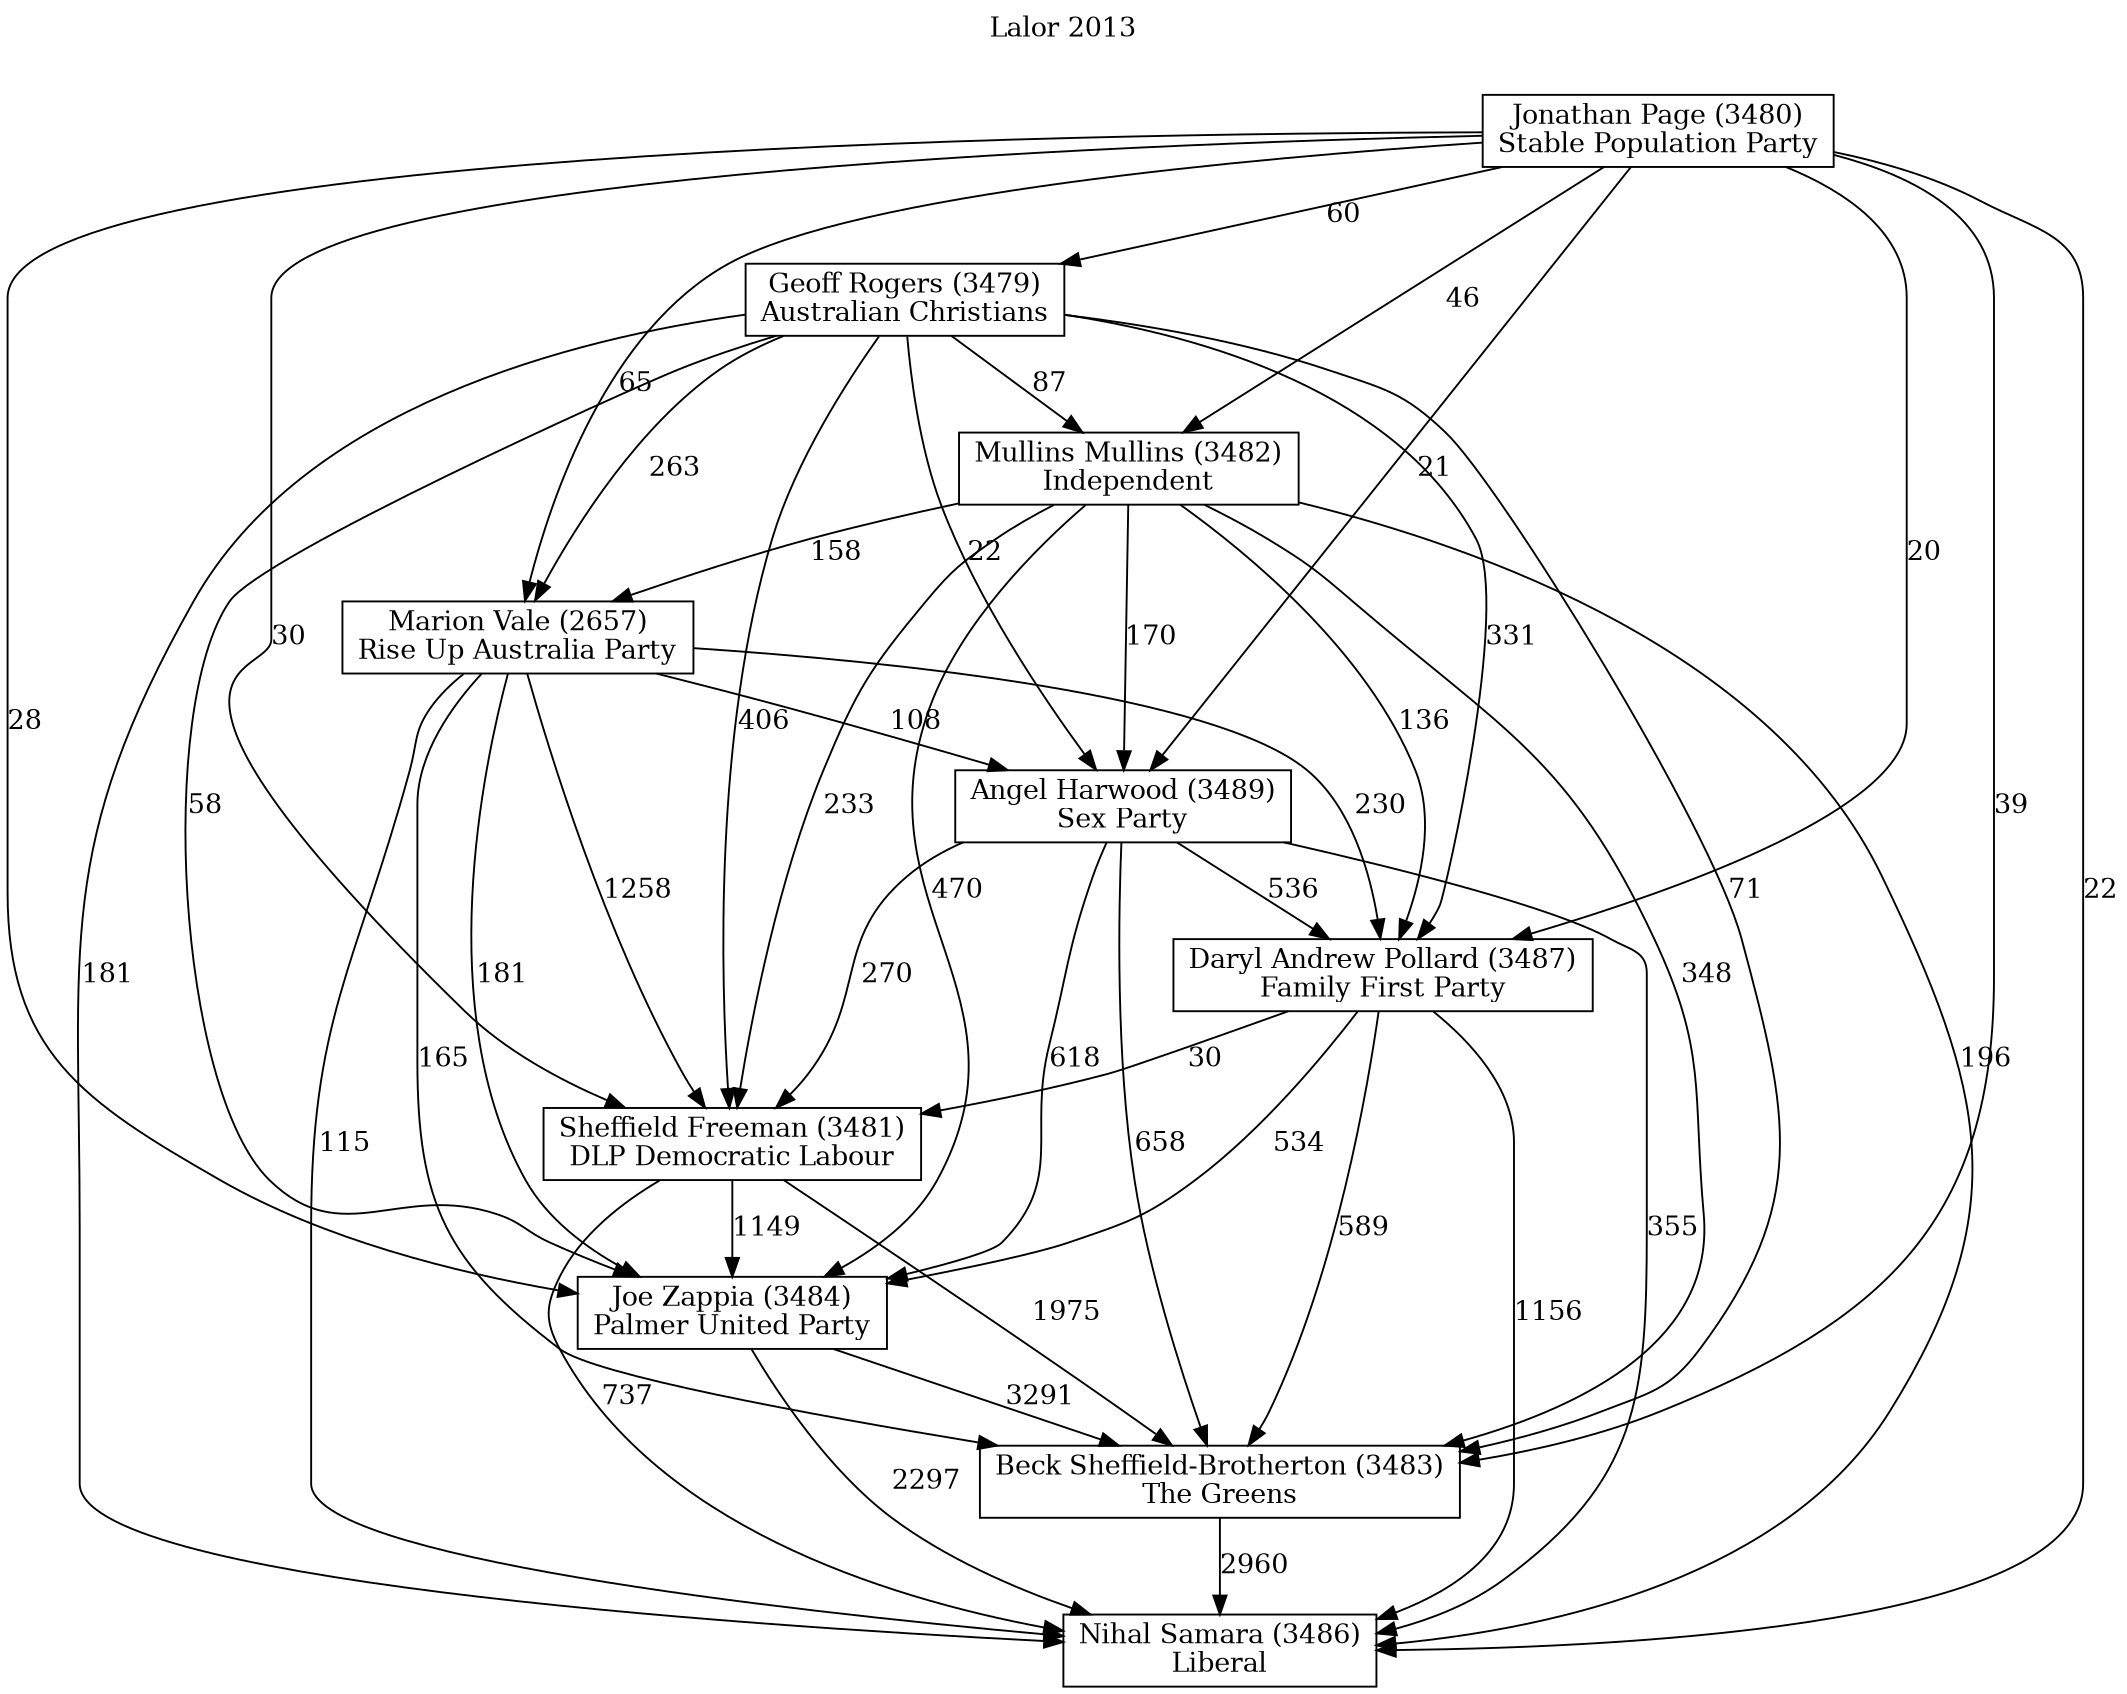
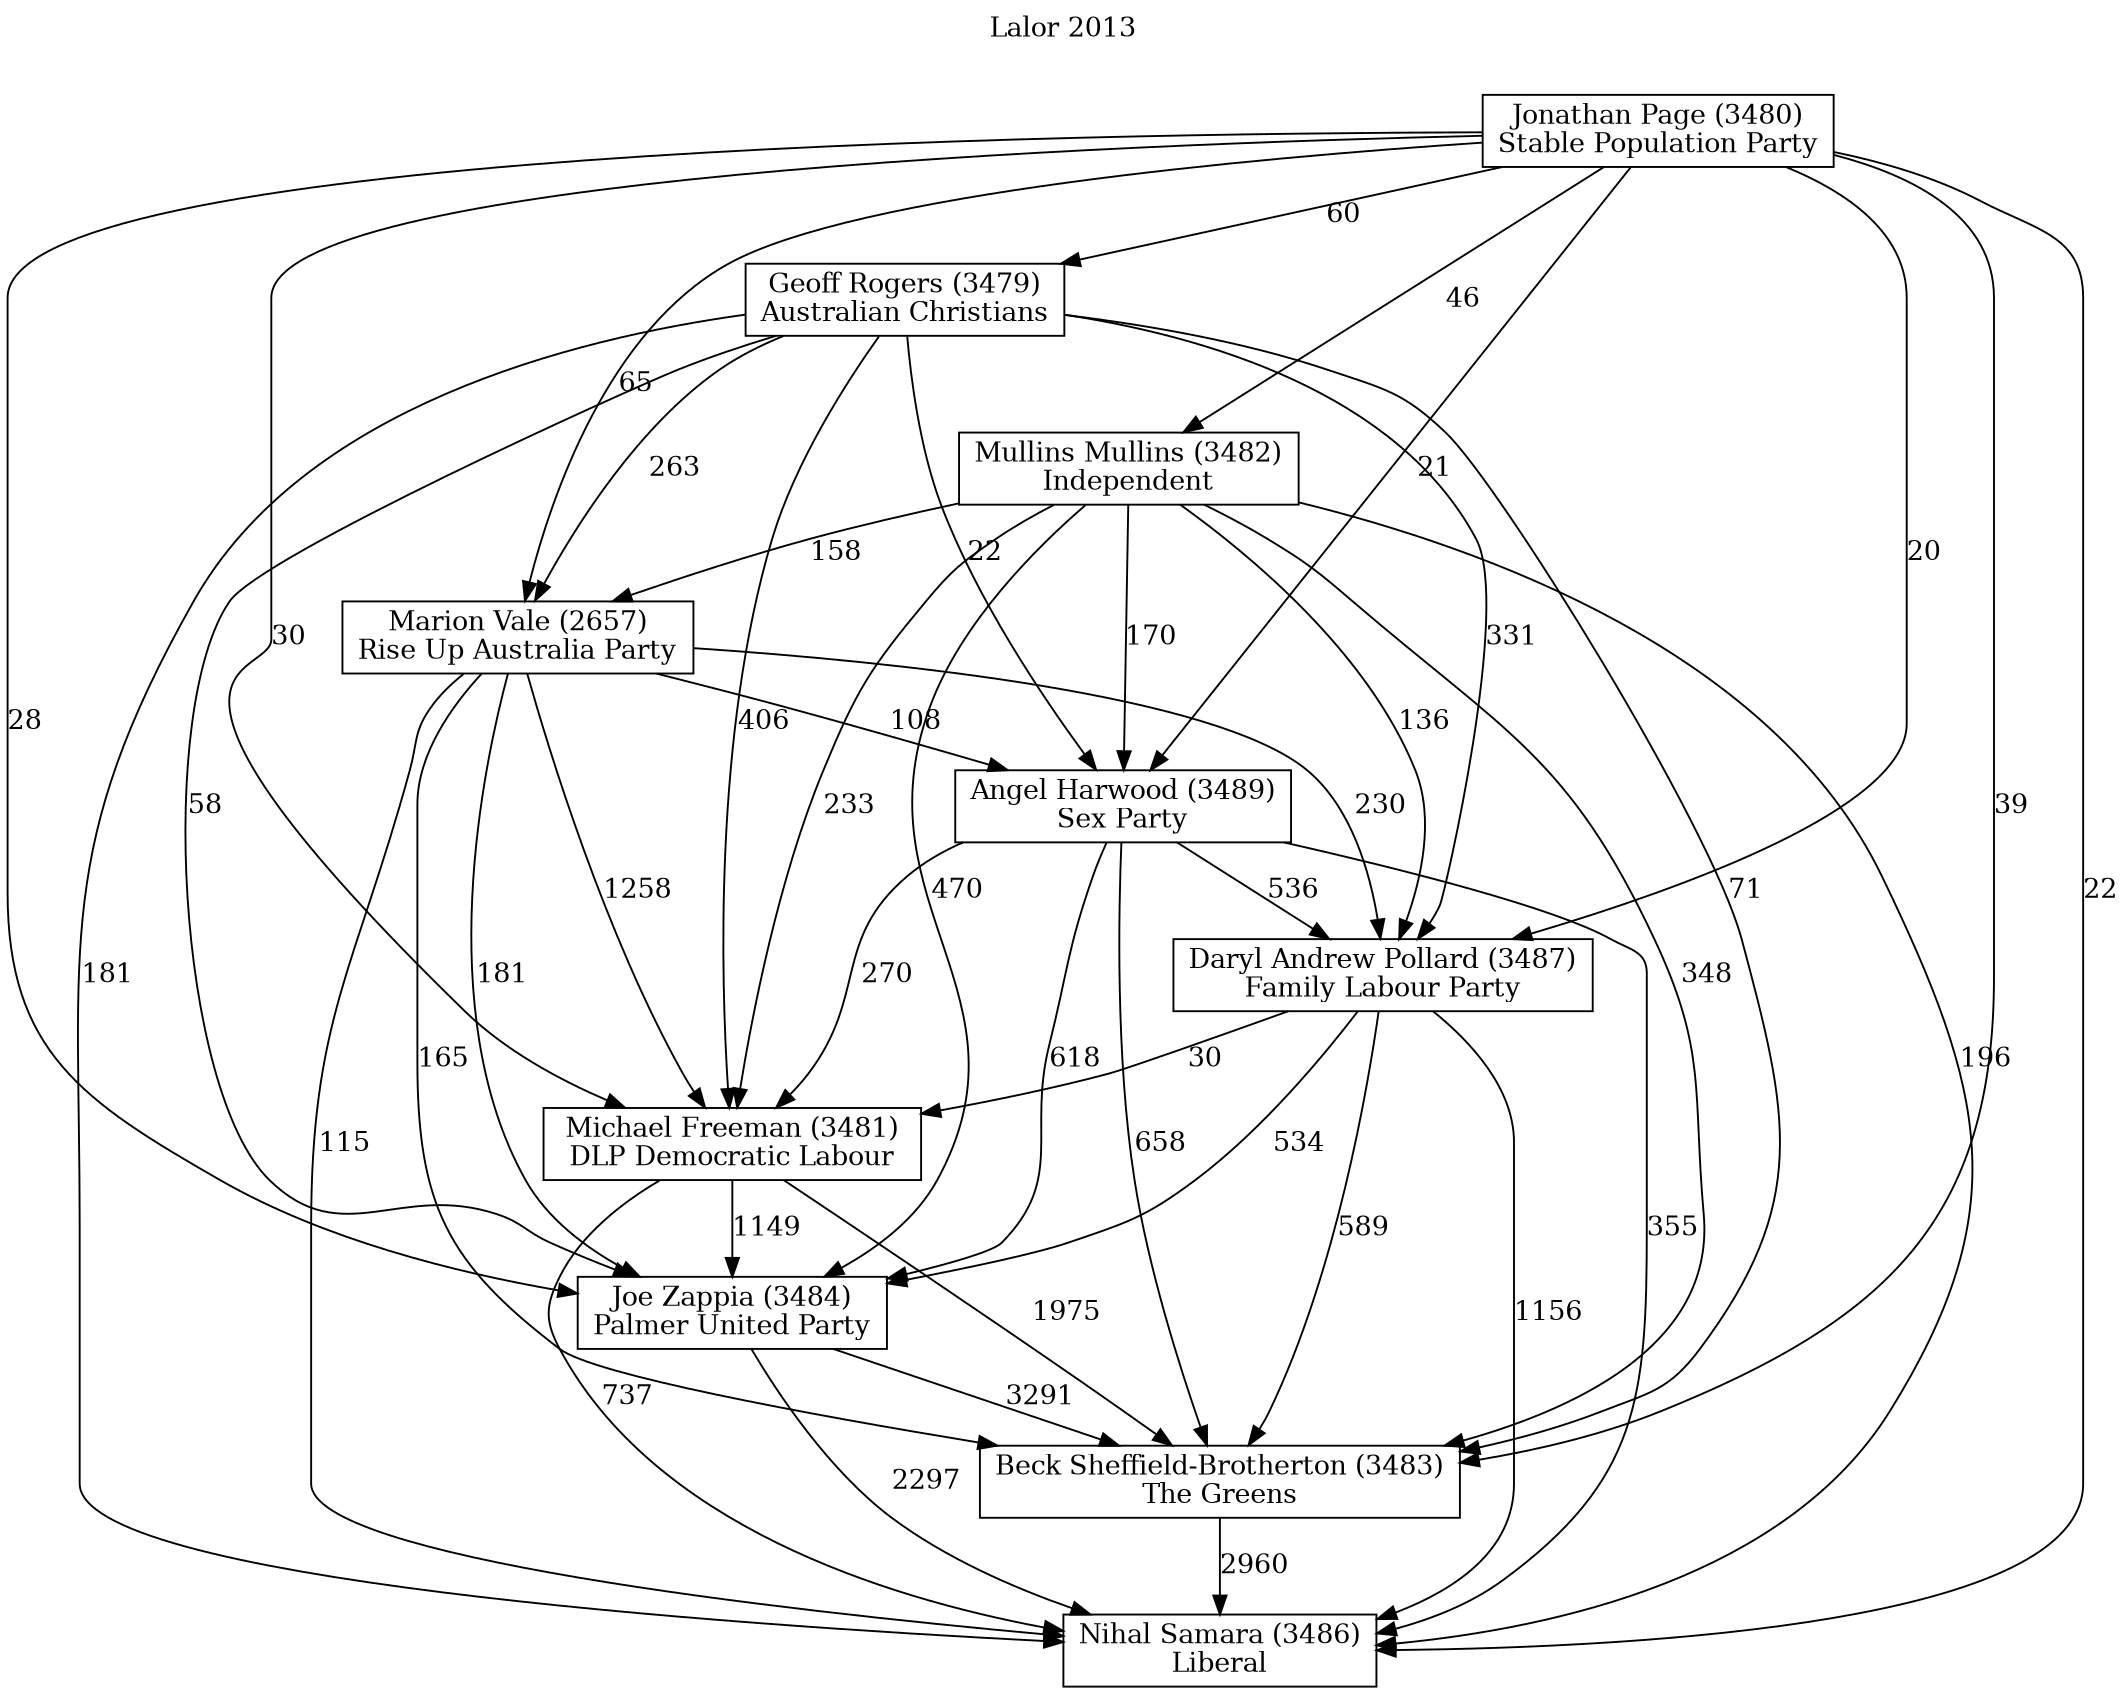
edge "Geoff Rogers (3479) Australian Christians" -> "Mullins Mullins (3482) Independent": removed, label "87"
node "Daryl Andrew Pollard (3487) Family First Party": label "Daryl Andrew Pollard (3487) Family First Party" -> "Daryl Andrew Pollard (3487) Family Labour Party"
node "Sheffield Freeman (3481) DLP Democratic Labour": label "Sheffield Freeman (3481) DLP Democratic Labour" -> "Michael Freeman (3481) DLP Democratic Labour"
